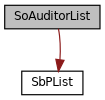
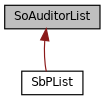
edge "SoAuditorList" -> "SbPList": reversed
